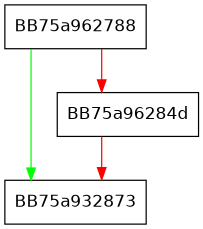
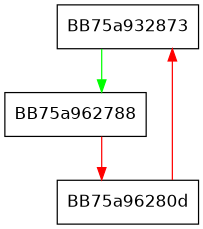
edge "BB75a962788" -> "BB75a932873": reversed
node "BB75a96284d": label "BB75a96284d" -> "BB75a96280d"
